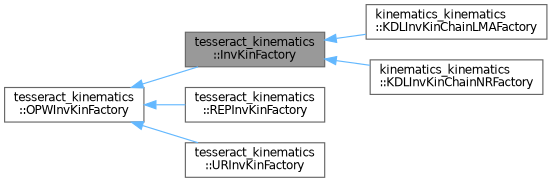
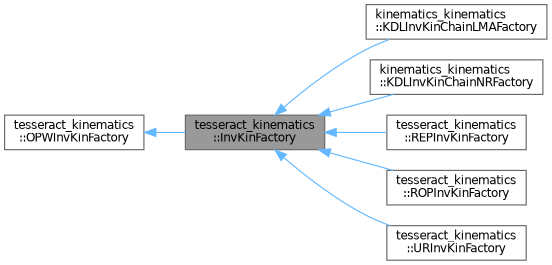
edge "tesseract_kinematics ::REPInvKinFactory" -> "tesseract_kinematics ::OPWInvKinFactory": now "tesseract_kinematics ::REPInvKinFactory" -> "tesseract_kinematics ::InvKinFactory"
edge "tesseract_kinematics ::URInvKinFactory" -> "tesseract_kinematics ::OPWInvKinFactory": now "tesseract_kinematics ::URInvKinFactory" -> "tesseract_kinematics ::InvKinFactory"
node "tesseract_kinematics ::ROPInvKinFactory": added
